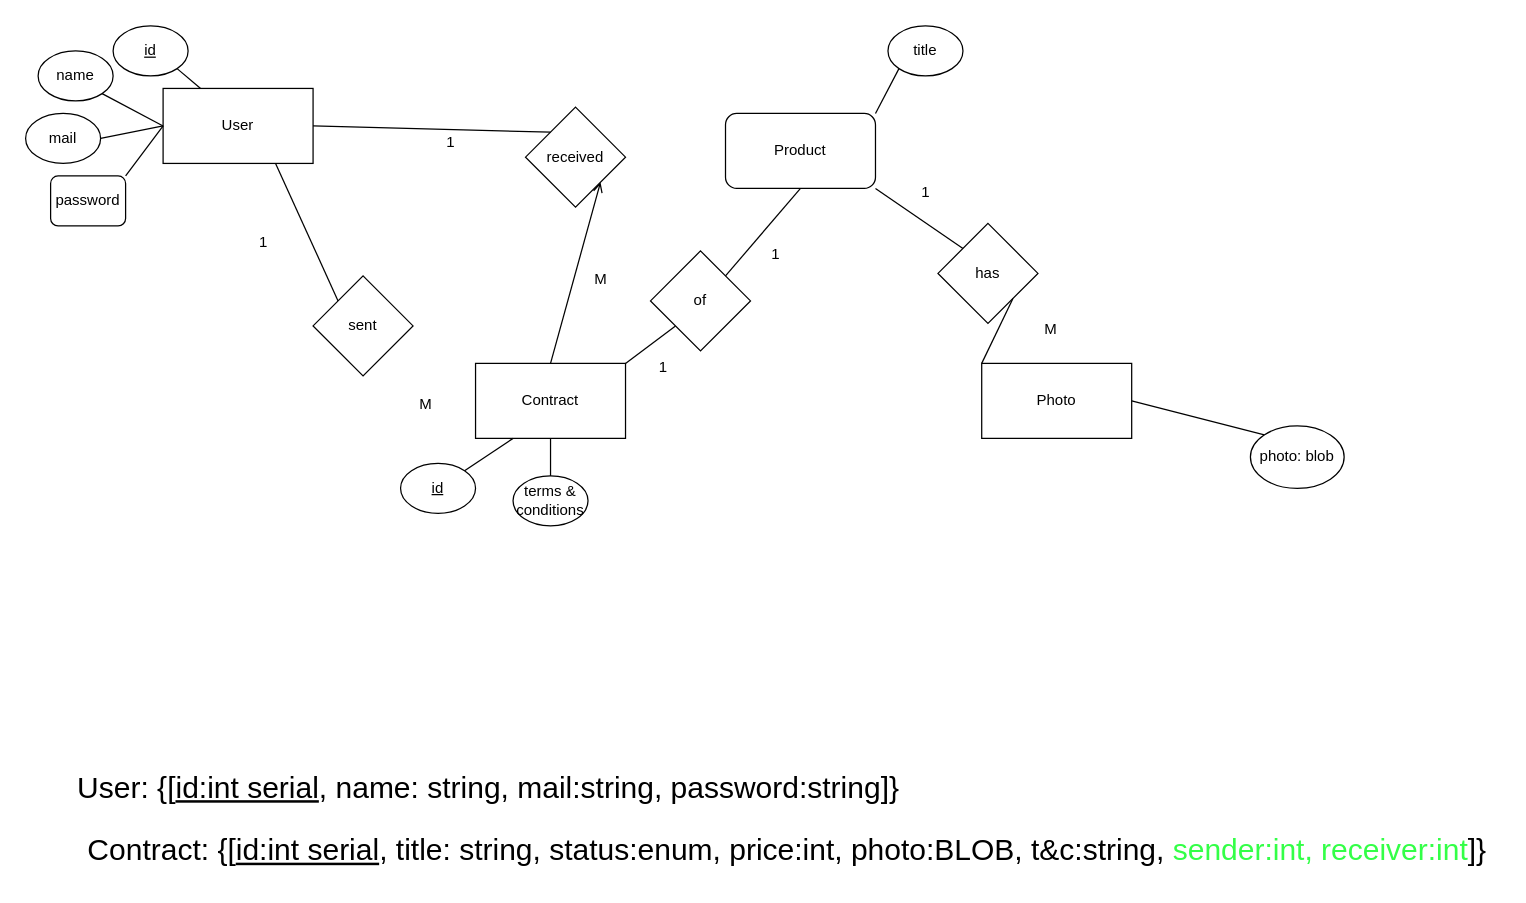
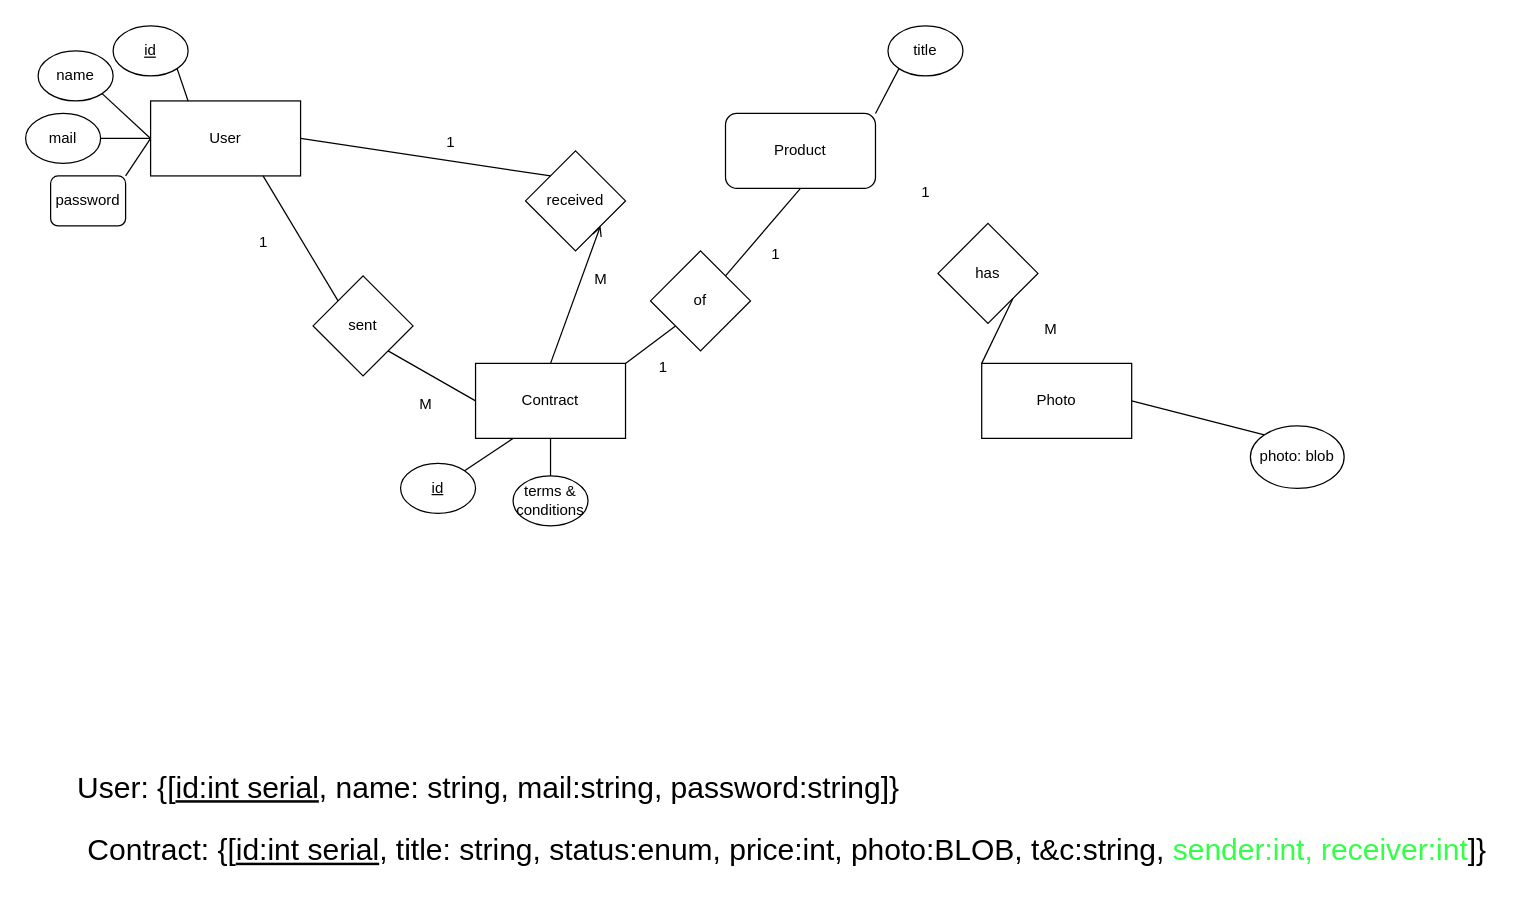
node "User": moved (238, 126) -> (226, 138)
node "received": moved (576, 157) -> (576, 201)
edge "Product" -- "has": removed
edge "sent" -- "Contract": added
